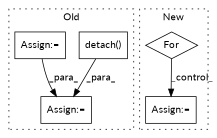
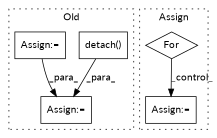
cluster "New": label "New" -> "Assign"
